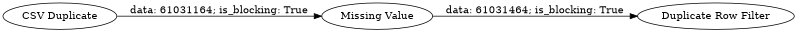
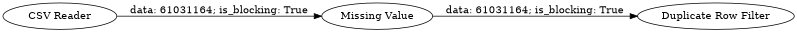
edge "Missing Value" -> "Duplicate Row Filter": label "data: 61031464; is_blocking: True" -> "data: 61031164; is_blocking: True"
node "CSV Duplicate": label "CSV Duplicate" -> "CSV Reader"
